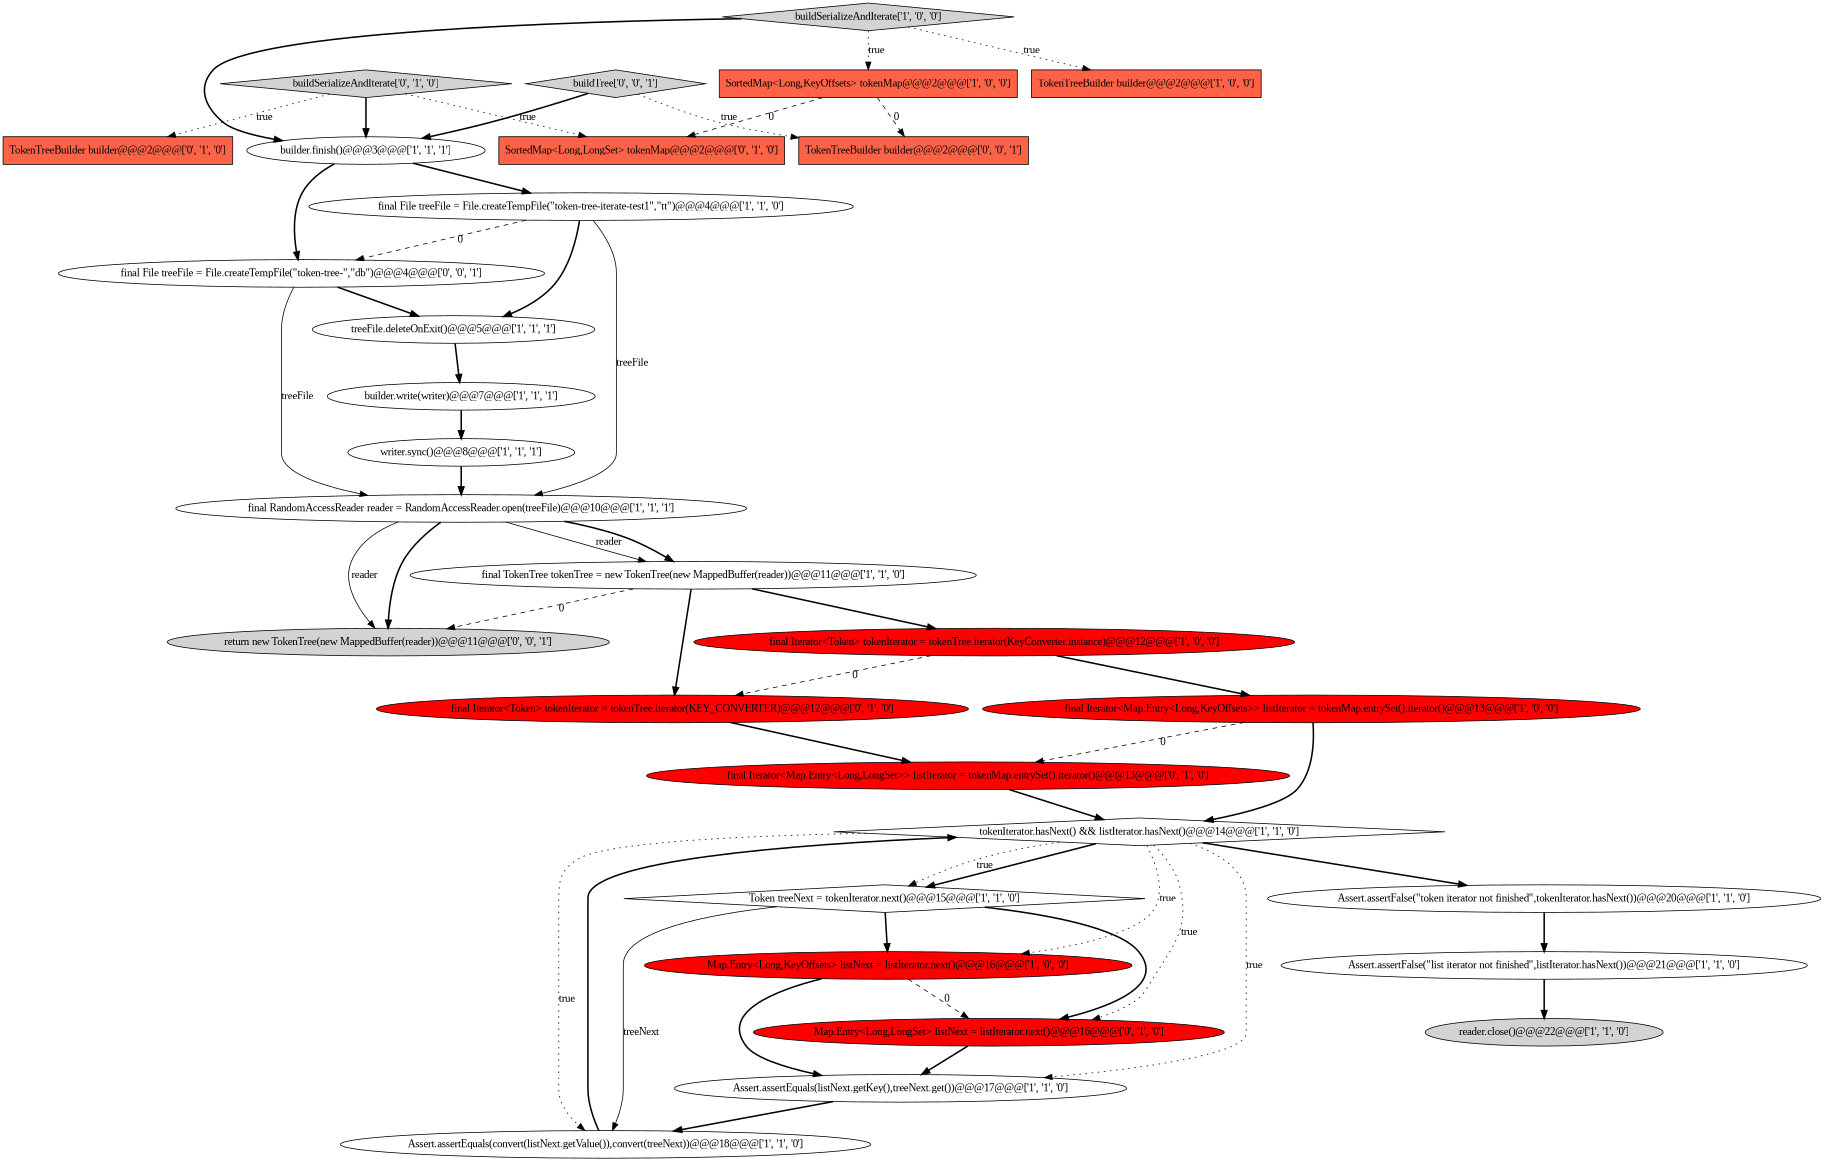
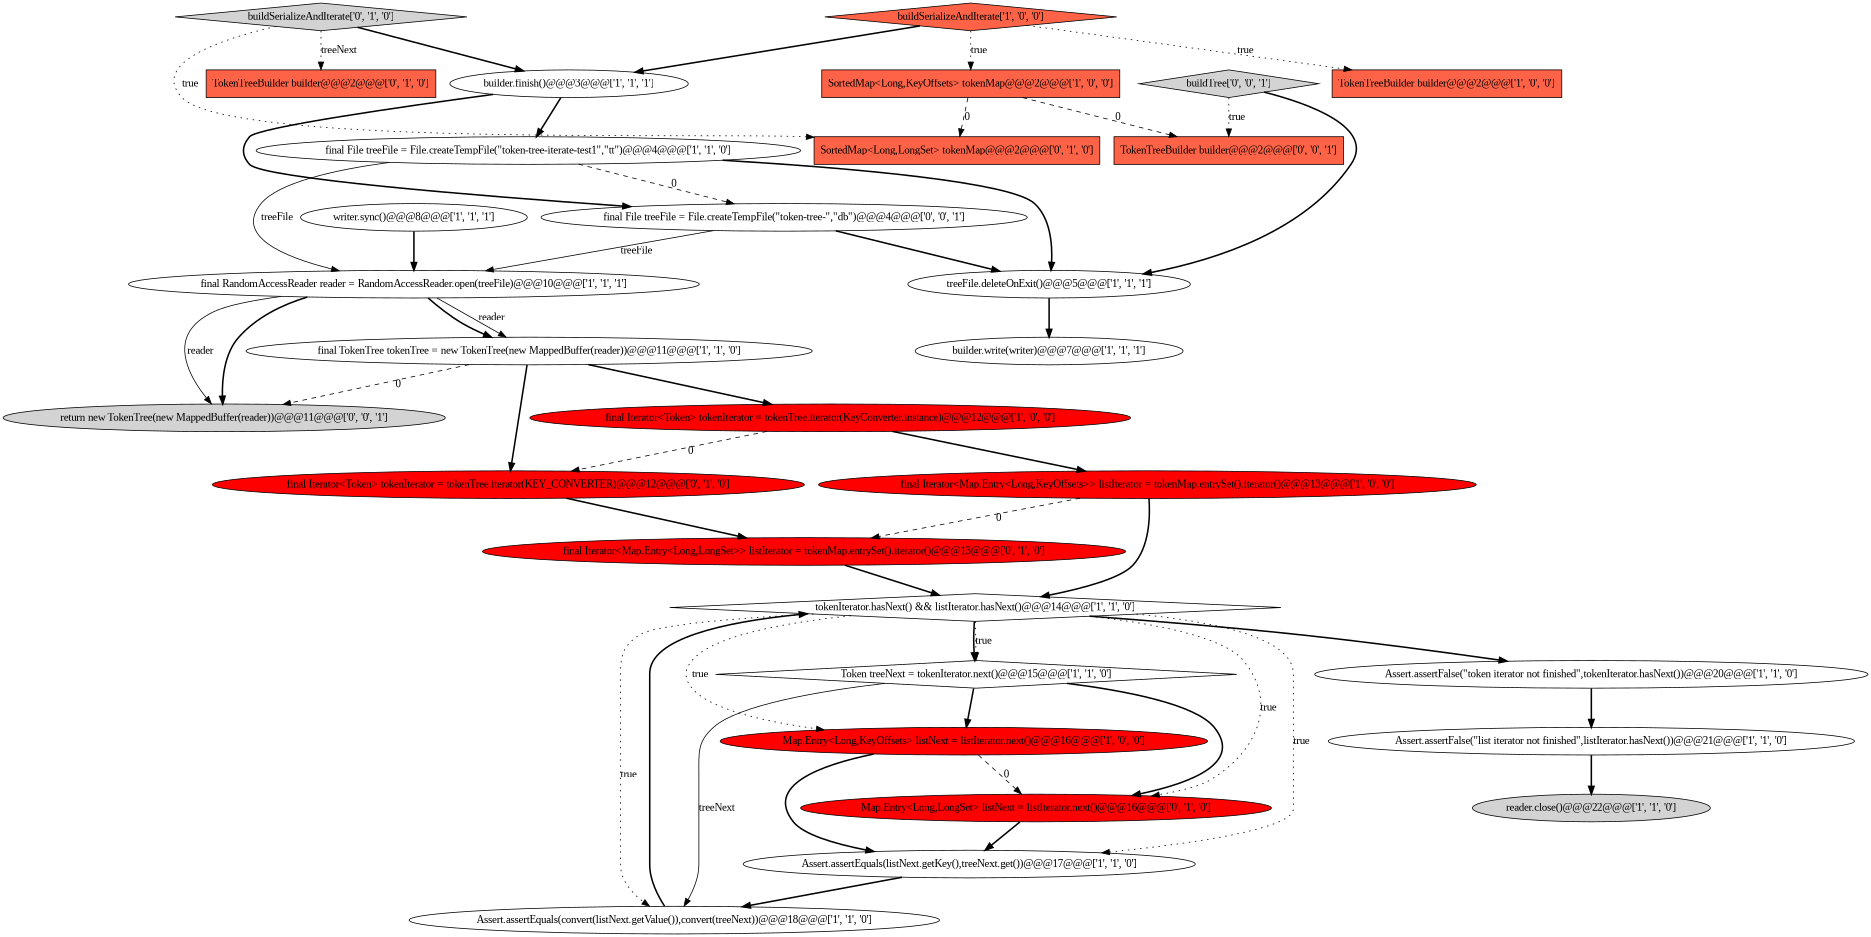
node "buildSerializeAndIterate['1', '0', '0']": fillcolor lightgray -> tomato
edge "buildTree['0', '0', '1']" -> "builder.finish()@@@3@@@['1', '1', '1']": now "buildTree['0', '0', '1']" -> "treeFile.deleteOnExit()@@@5@@@['1', '1', '1']"
edge "buildSerializeAndIterate['0', '1', '0']" -> "TokenTreeBuilder builder@@@2@@@['0', '1', '0']": label "true" -> "treeNext"
edge "builder.write(writer)@@@7@@@['1', '1', '1']" -> "writer.sync()@@@8@@@['1', '1', '1']": removed
